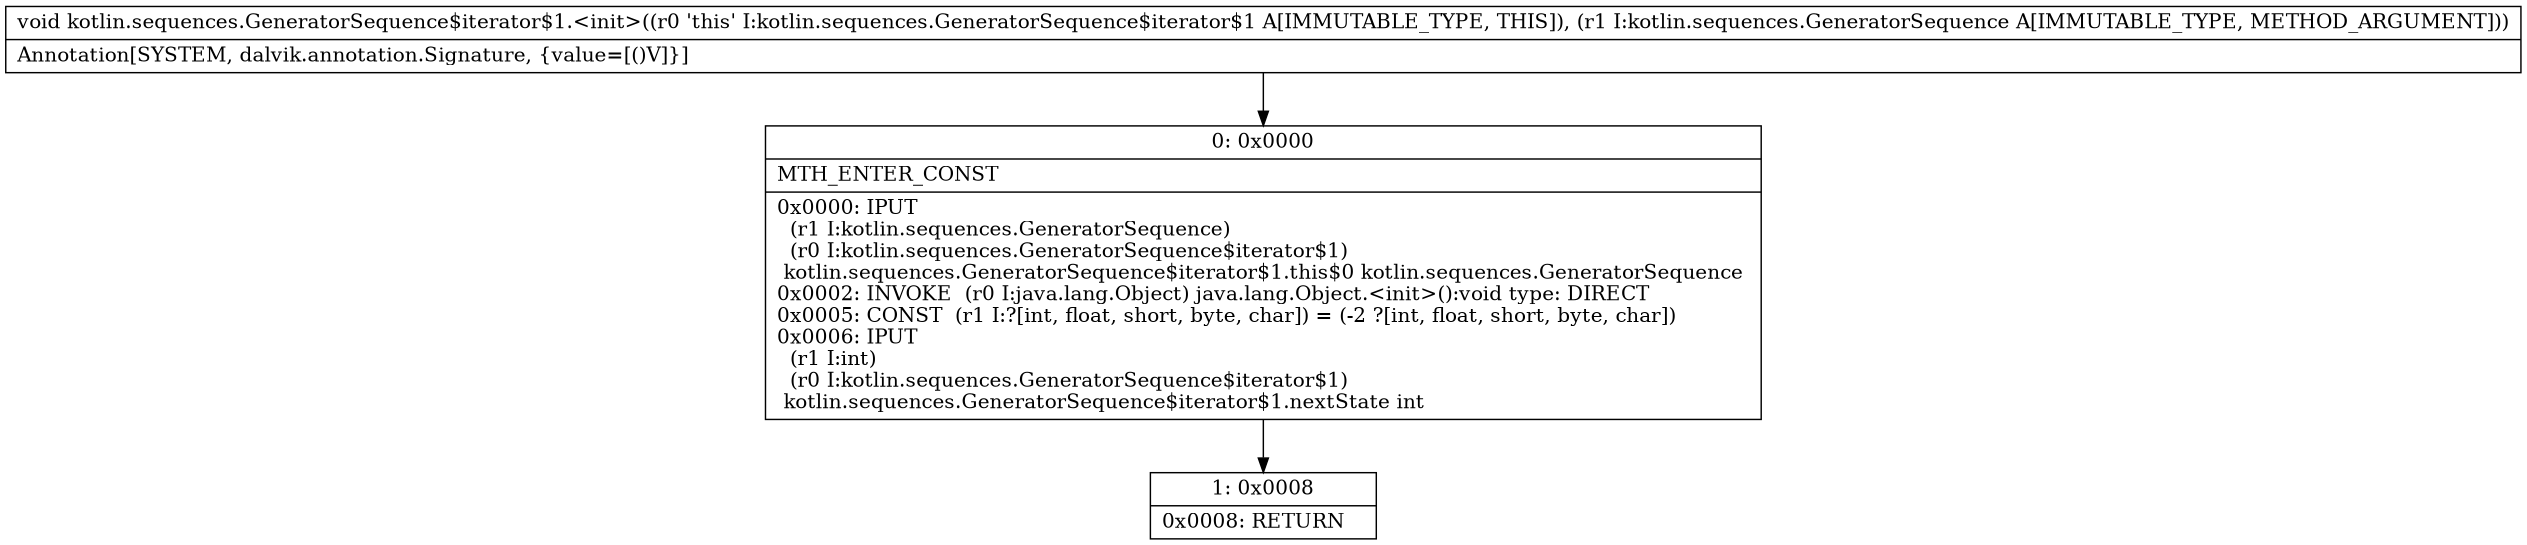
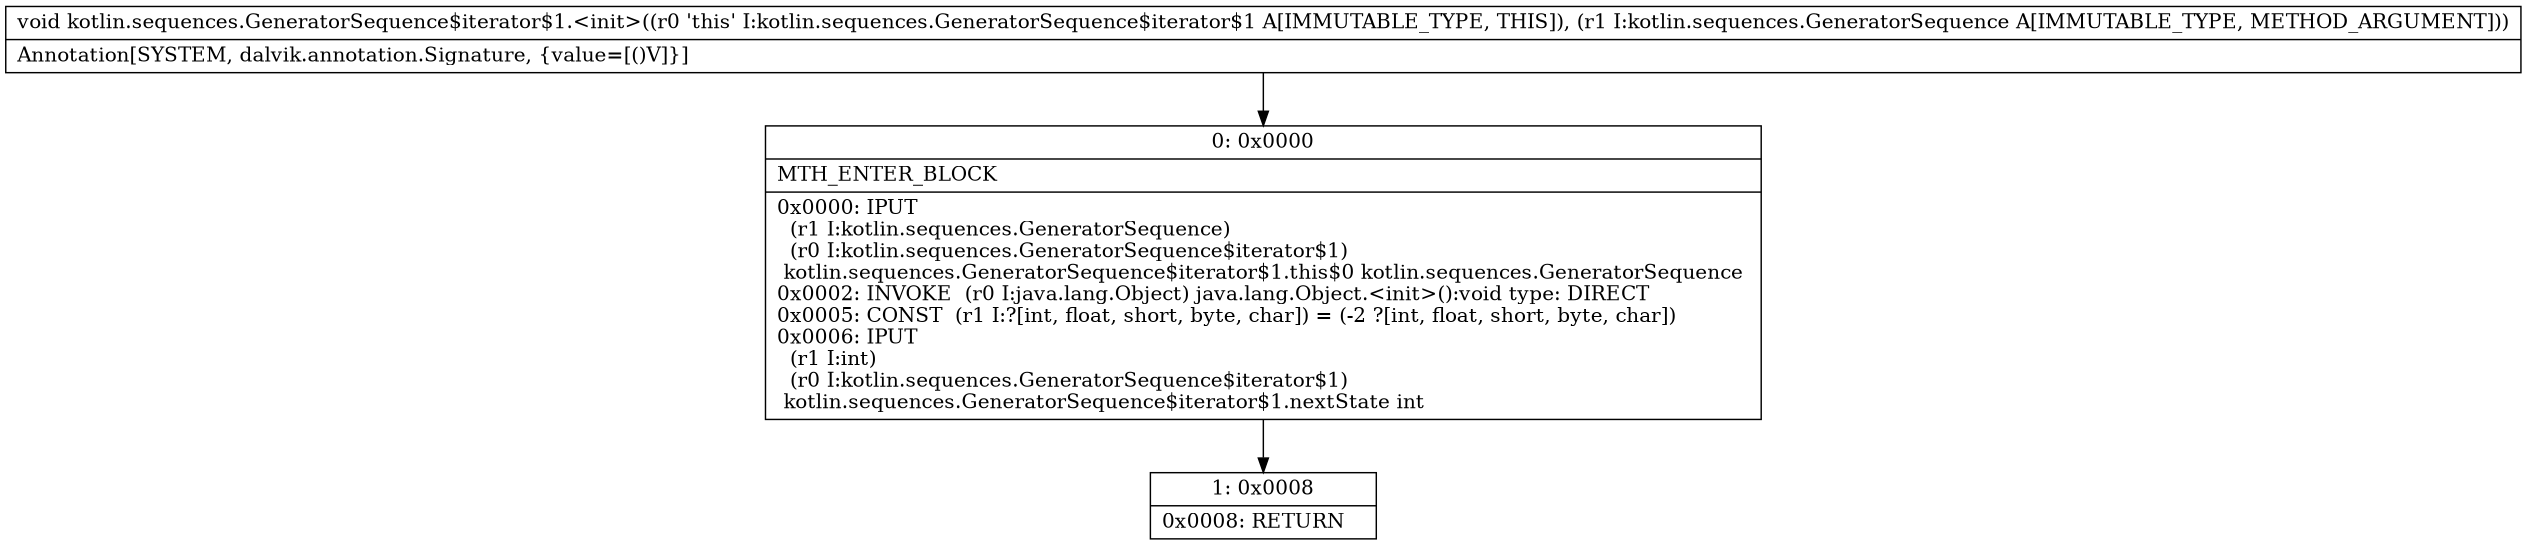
node "0: 0x0000": text "MTH_ENTER_CONST" -> "MTH_ENTER_BLOCK"
